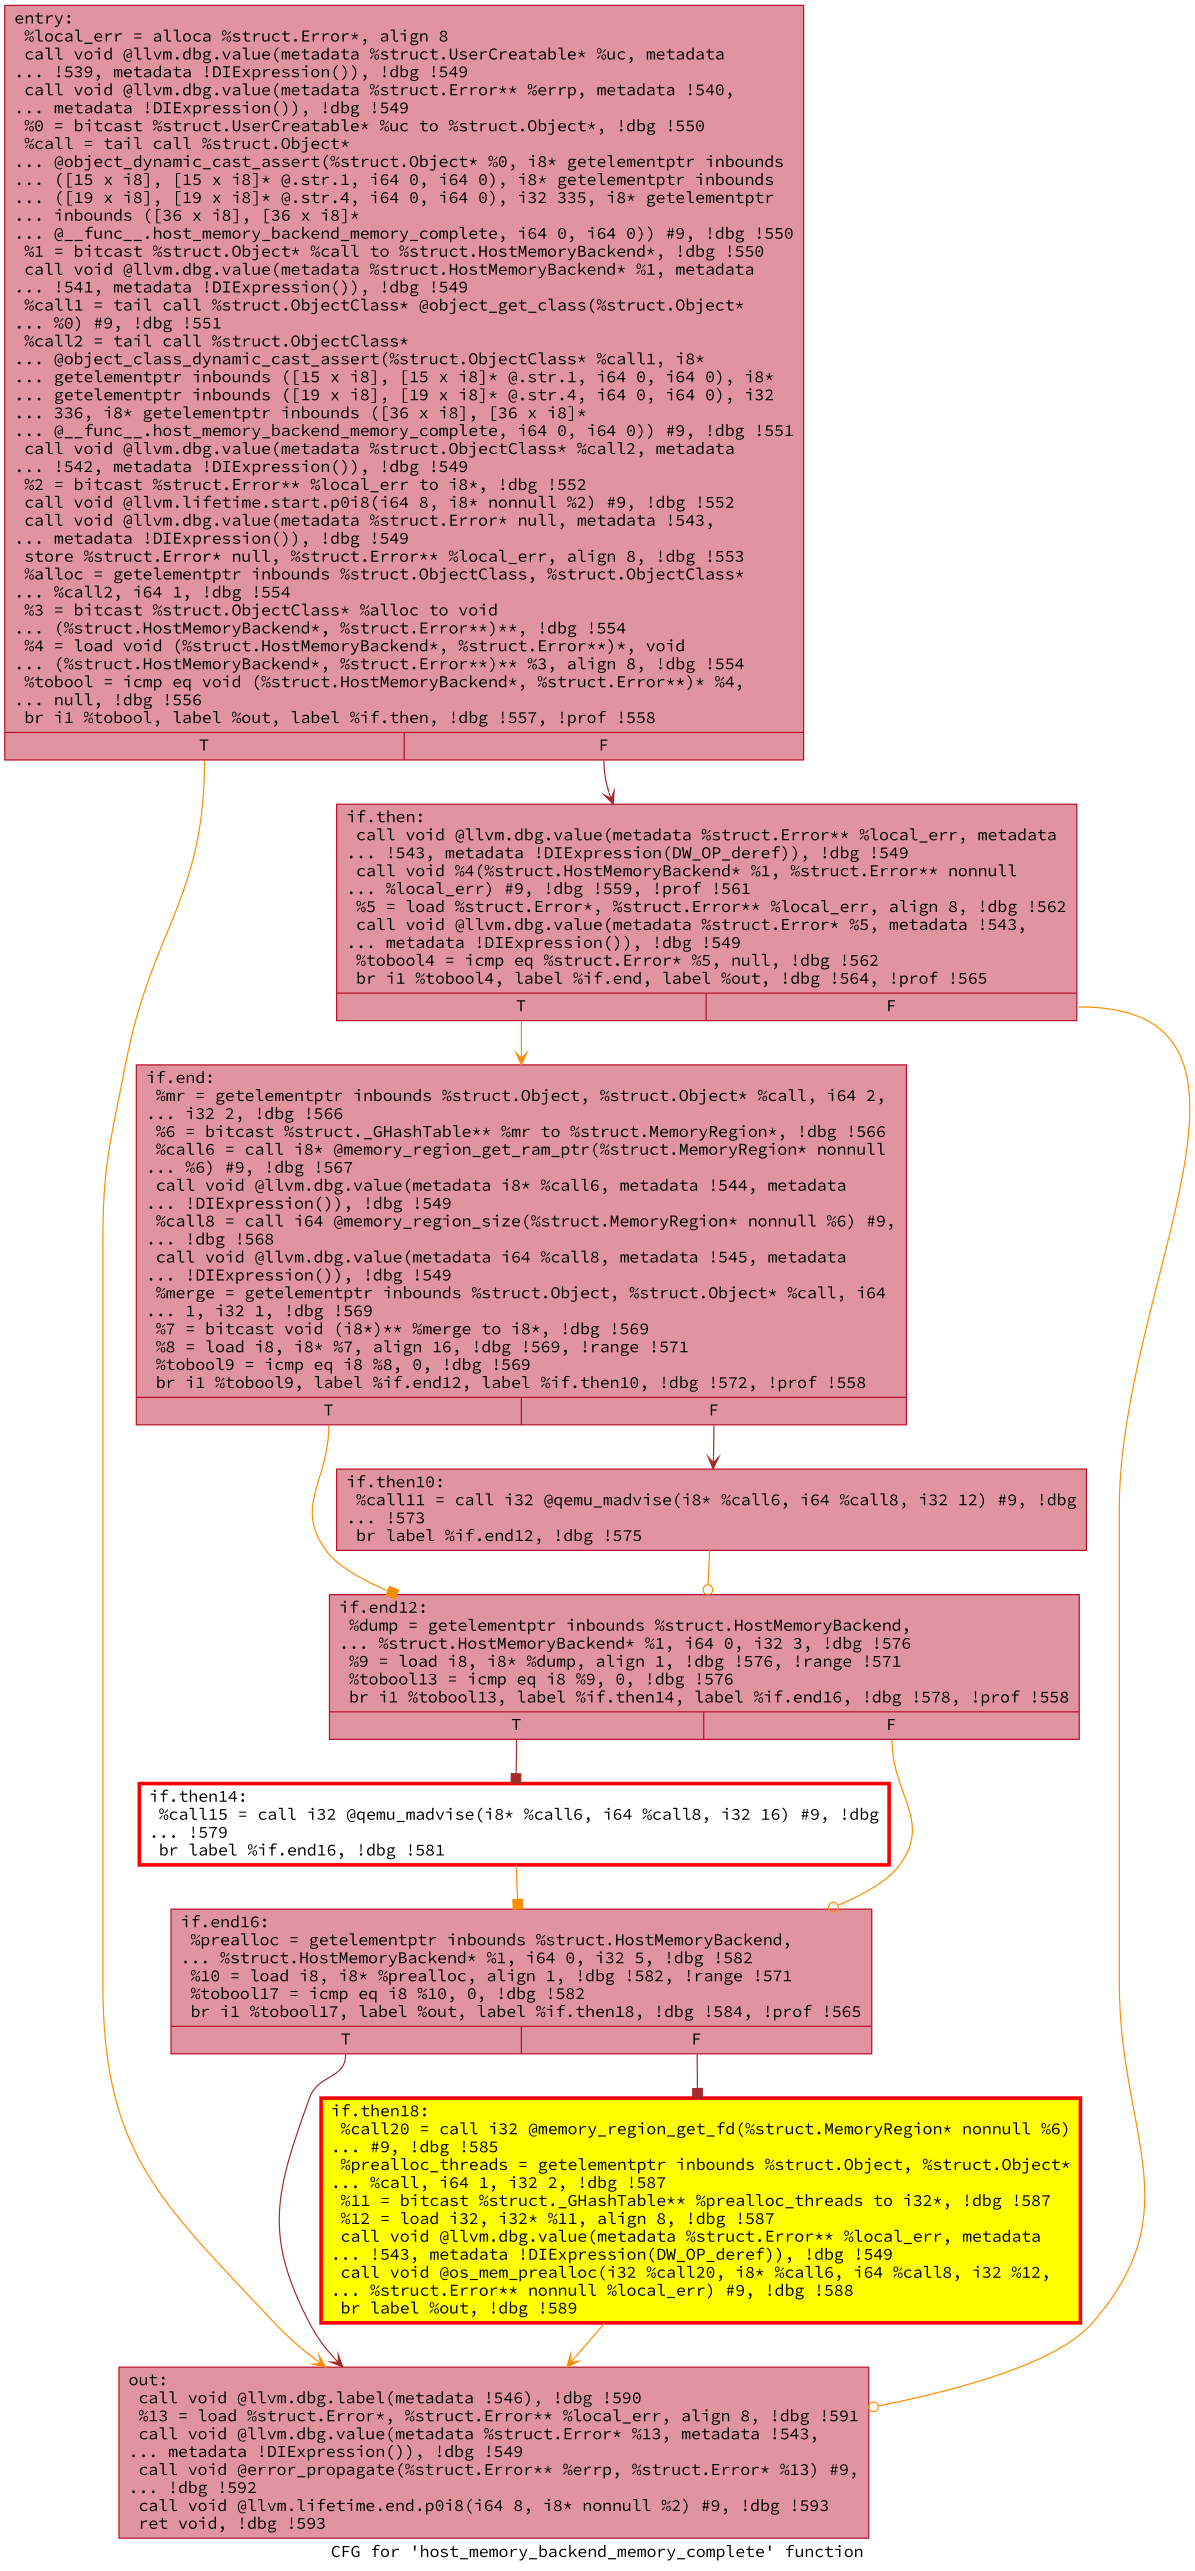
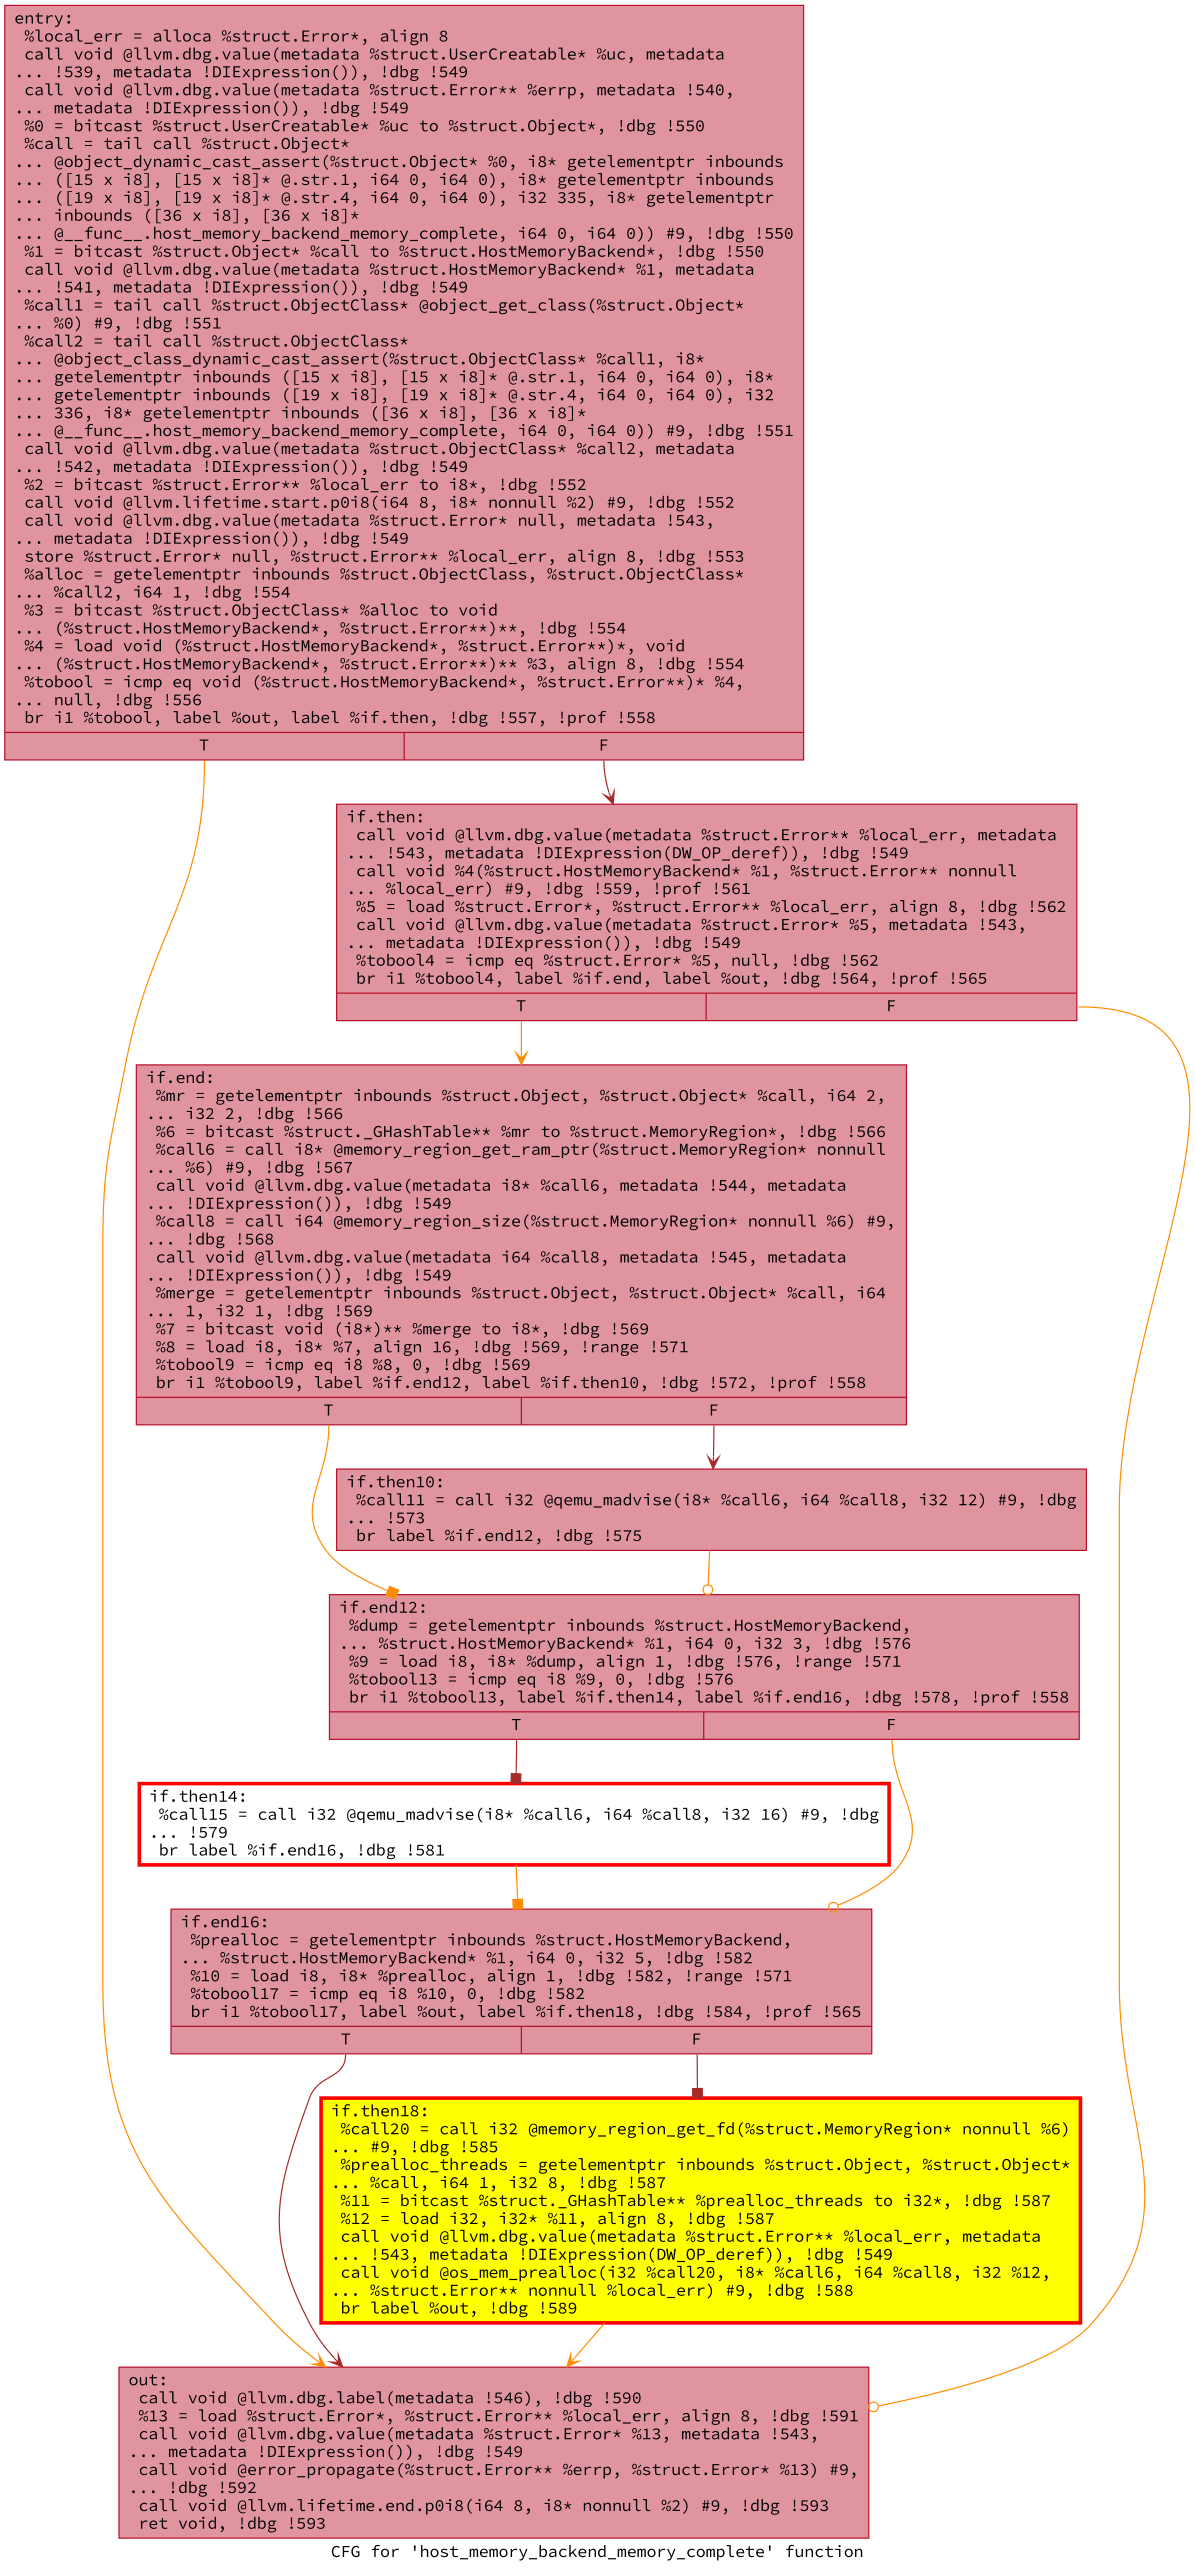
node "if.then18:": text "... %call, i64 1, i32 2, !dbg !587" -> "... %call, i64 1, i32 8, !dbg !587"
